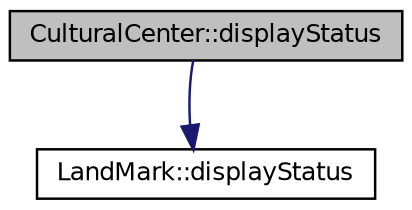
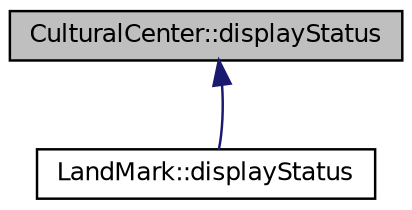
edge "CulturalCenter::displayStatus" -> "LandMark::displayStatus": reversed
